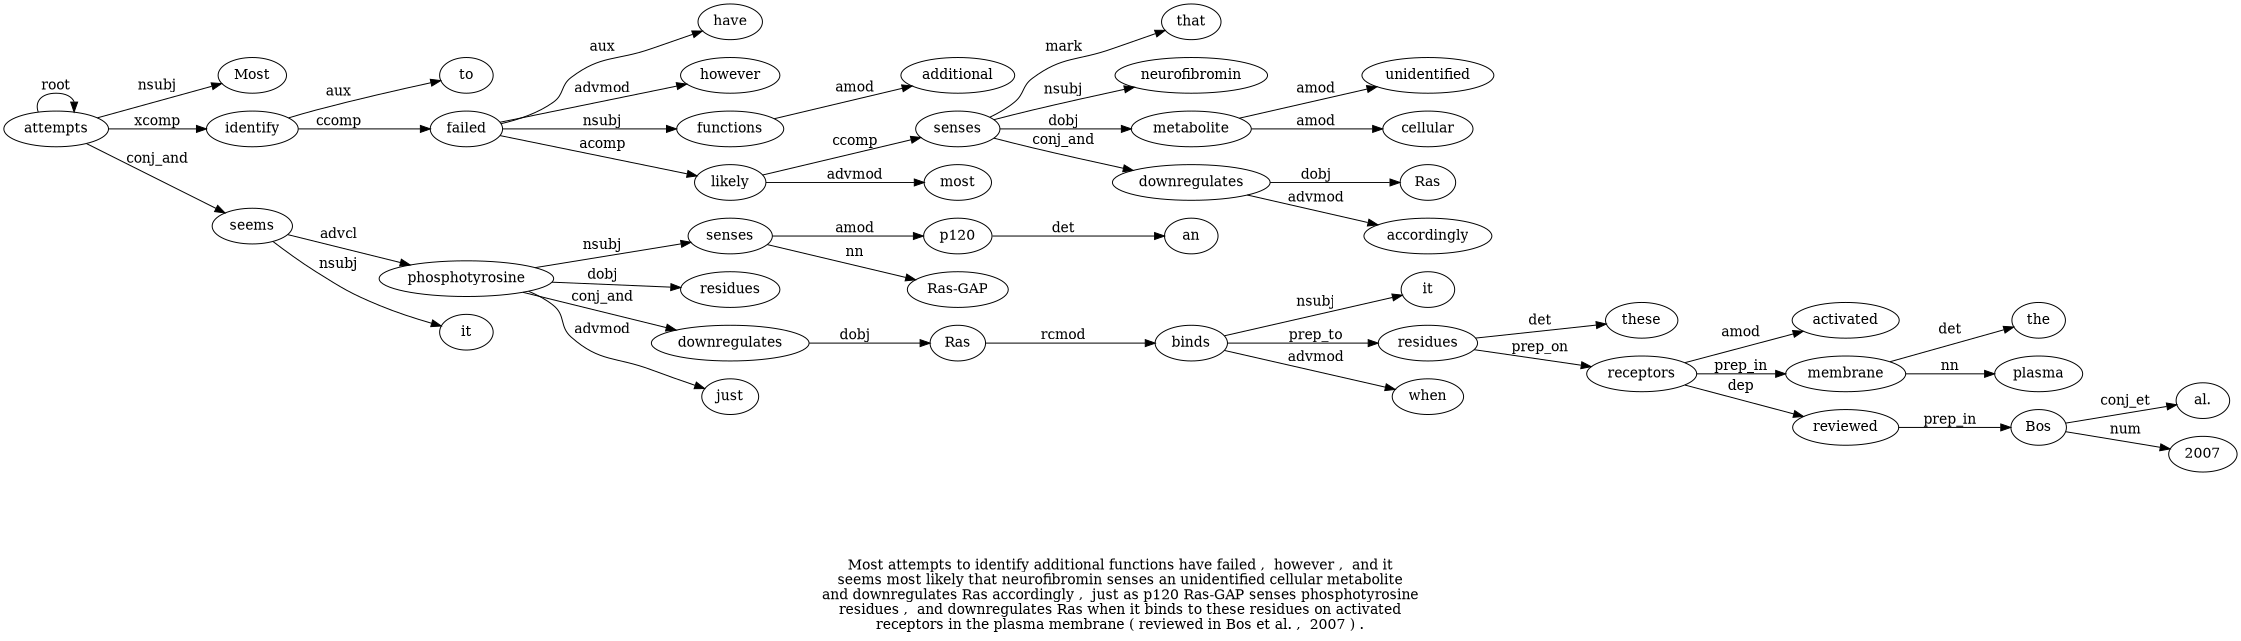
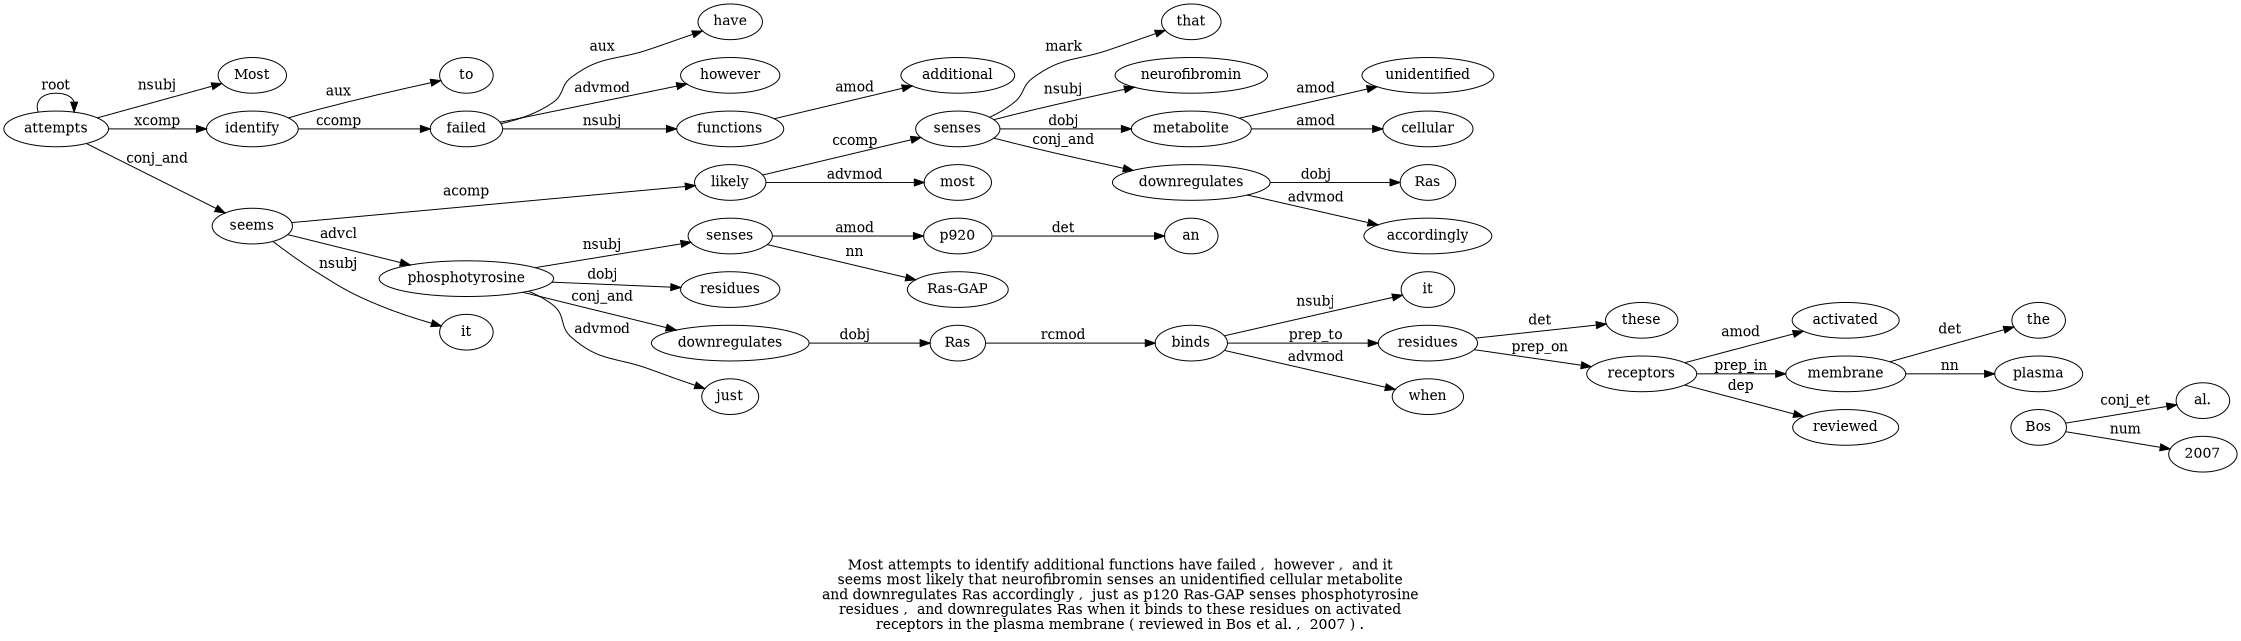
edge "failed" -> "likely": now "seems" -> "likely"
node "p120": label "p120" -> "p920"
edge "reviewed" -> "Bos": removed, label "prep_in"
